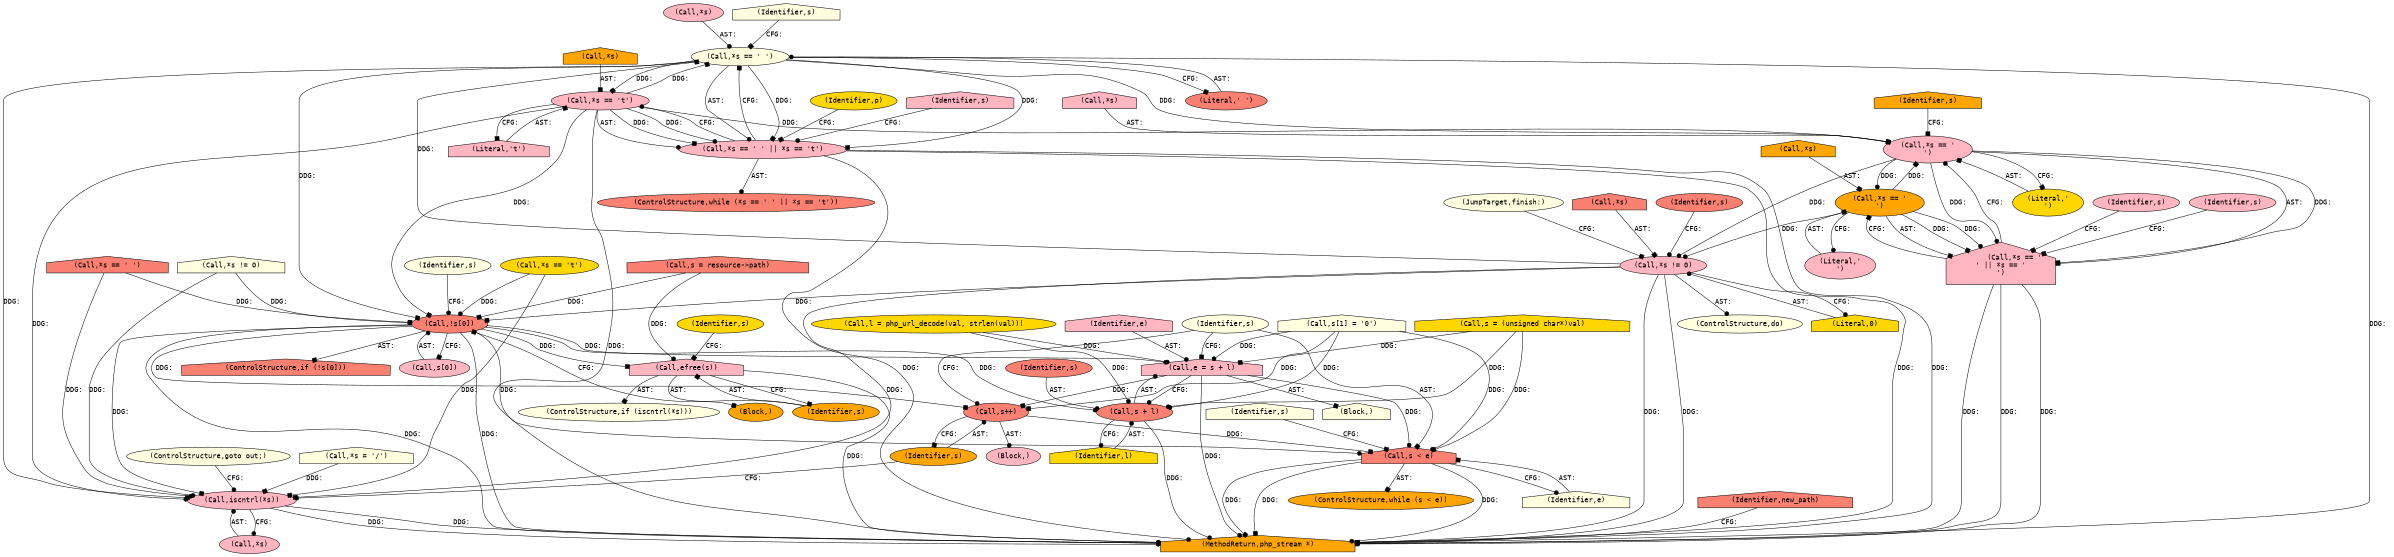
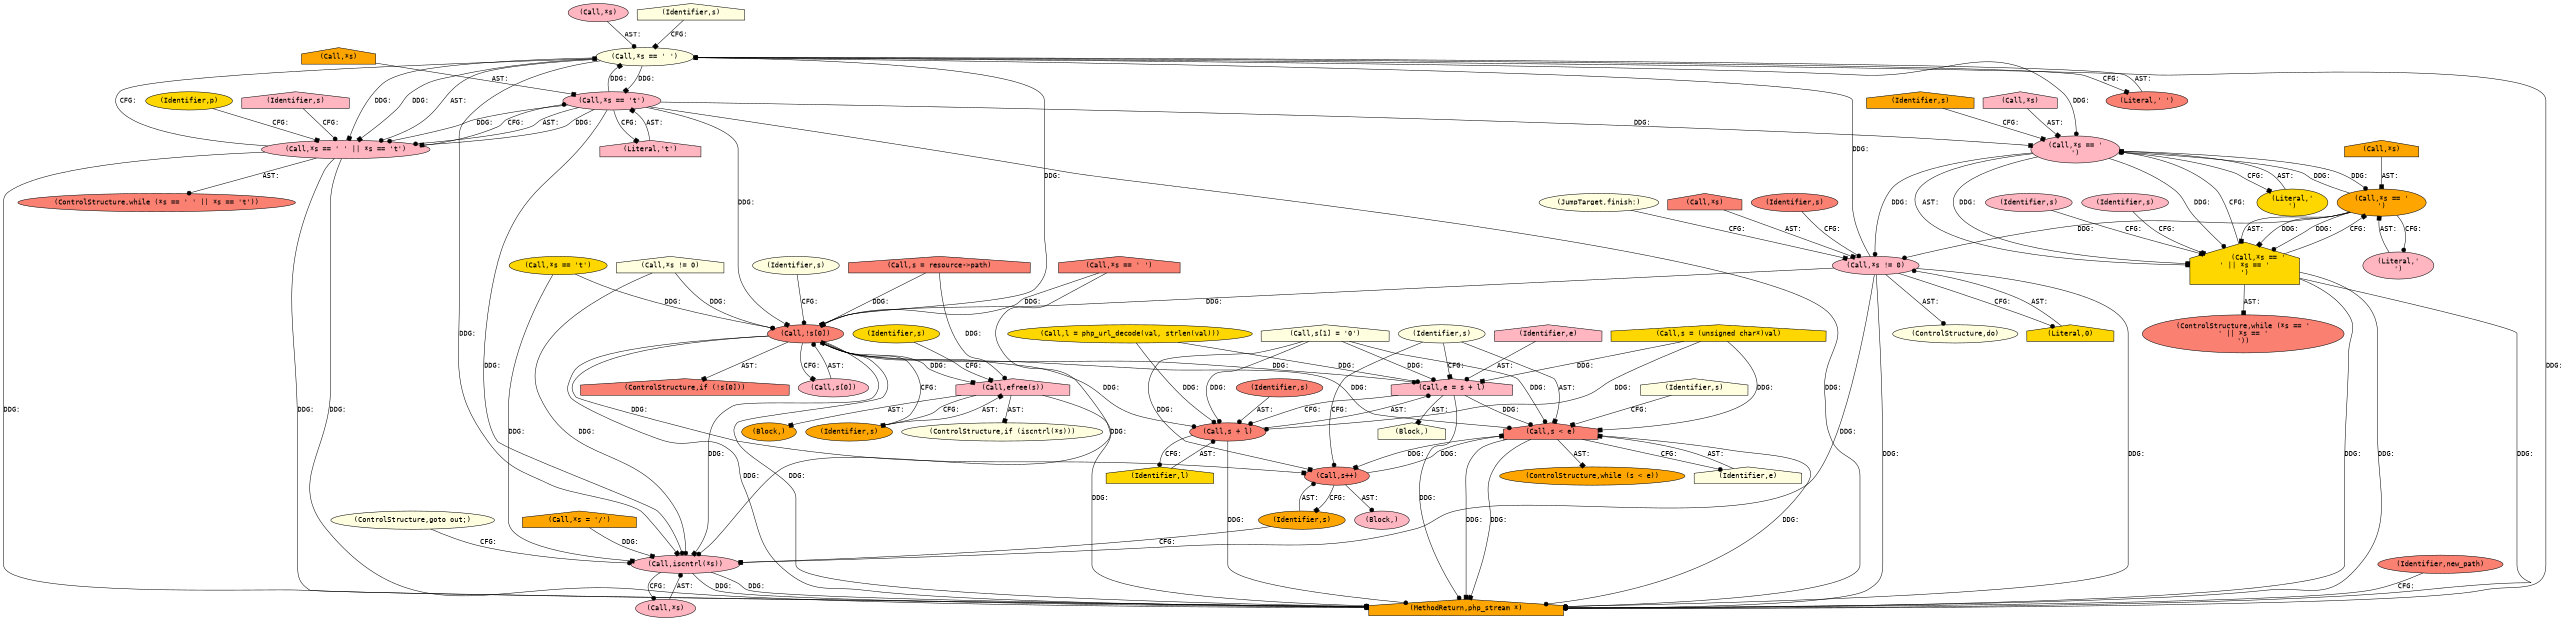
node "(Call,*s == ' ' || *s == ' ')": fillcolor lightpink -> gold
node "(ControlStructure,while (*s == ' ' || *s == ' '))": added
edge "(Call,e = s + l)" -> "(Call,s++)": now "(Call,s < e)" -> "(Call,s++)"
node "(Call,*s = '/')": fillcolor lightyellow -> orange
node "(Identifier,new_path)": shape house -> ellipse
